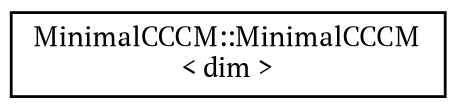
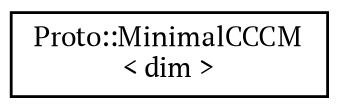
node "MinimalCCCM::MinimalCCCM < dim >": label "MinimalCCCM::MinimalCCCM < dim >" -> "Proto::MinimalCCCM < dim >"
